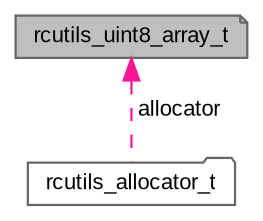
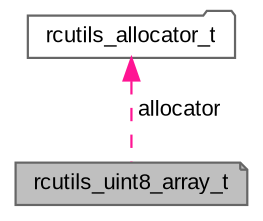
edge "rcutils_allocator_t" -> "rcutils_uint8_array_t": reversed
